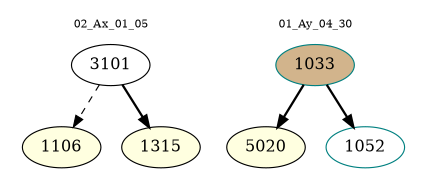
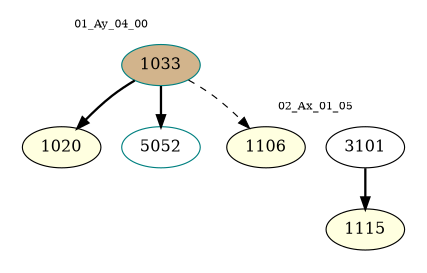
cluster "01_Ay_04_30": label "01_Ay_04_30" -> "01_Ay_04_00"
edge "3101" -> "1106": now "1033" -> "1106"
node "1315": label "1315" -> "1115"
node "5020": label "5020" -> "1020"
node "1052": label "1052" -> "5052"
